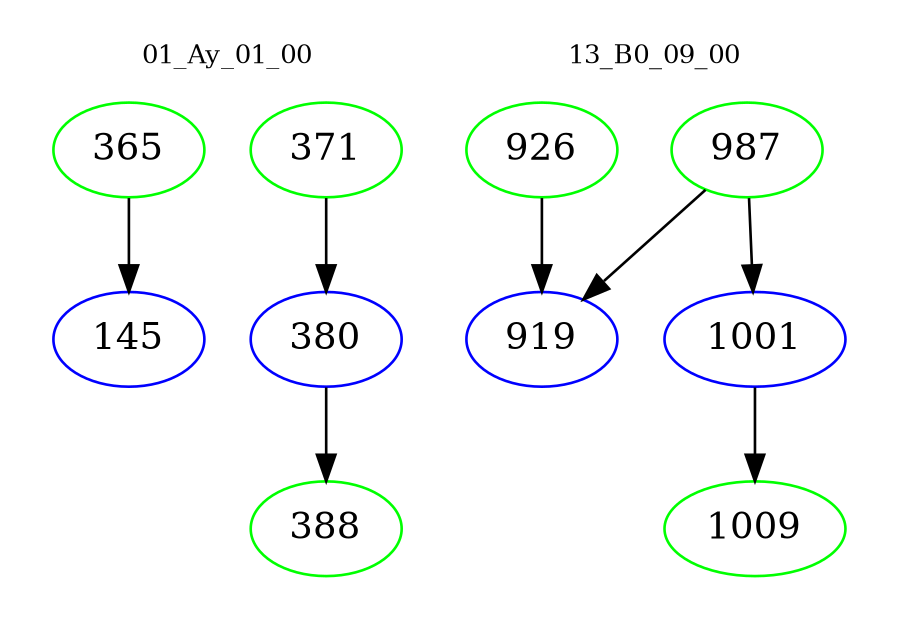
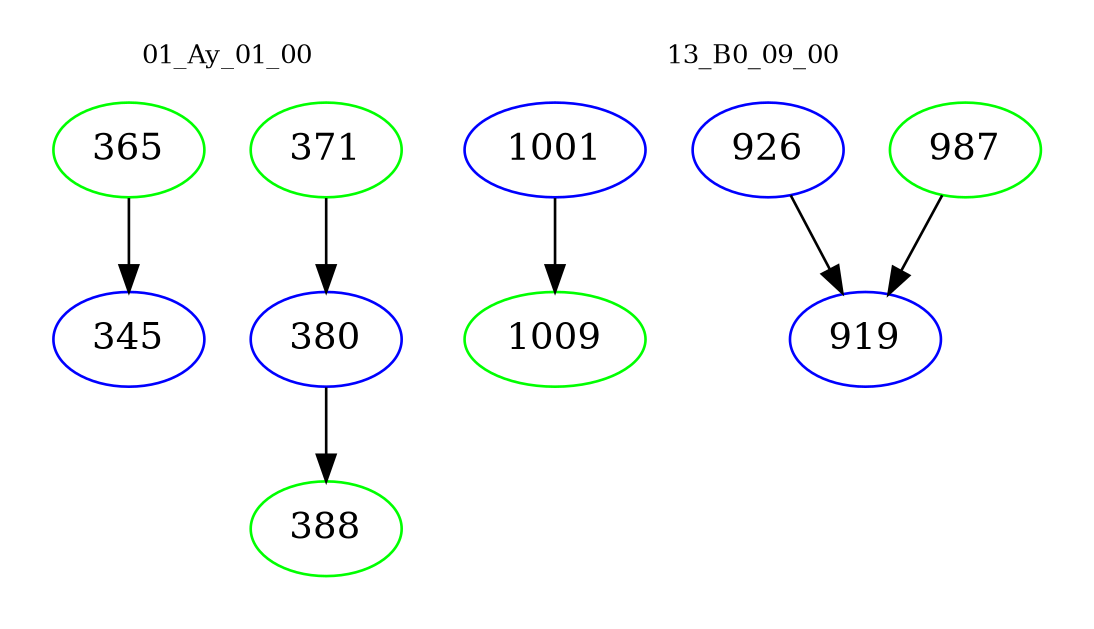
node "926": color green -> blue
edge "987" -> "1001": removed
node "145": label "145" -> "345"
